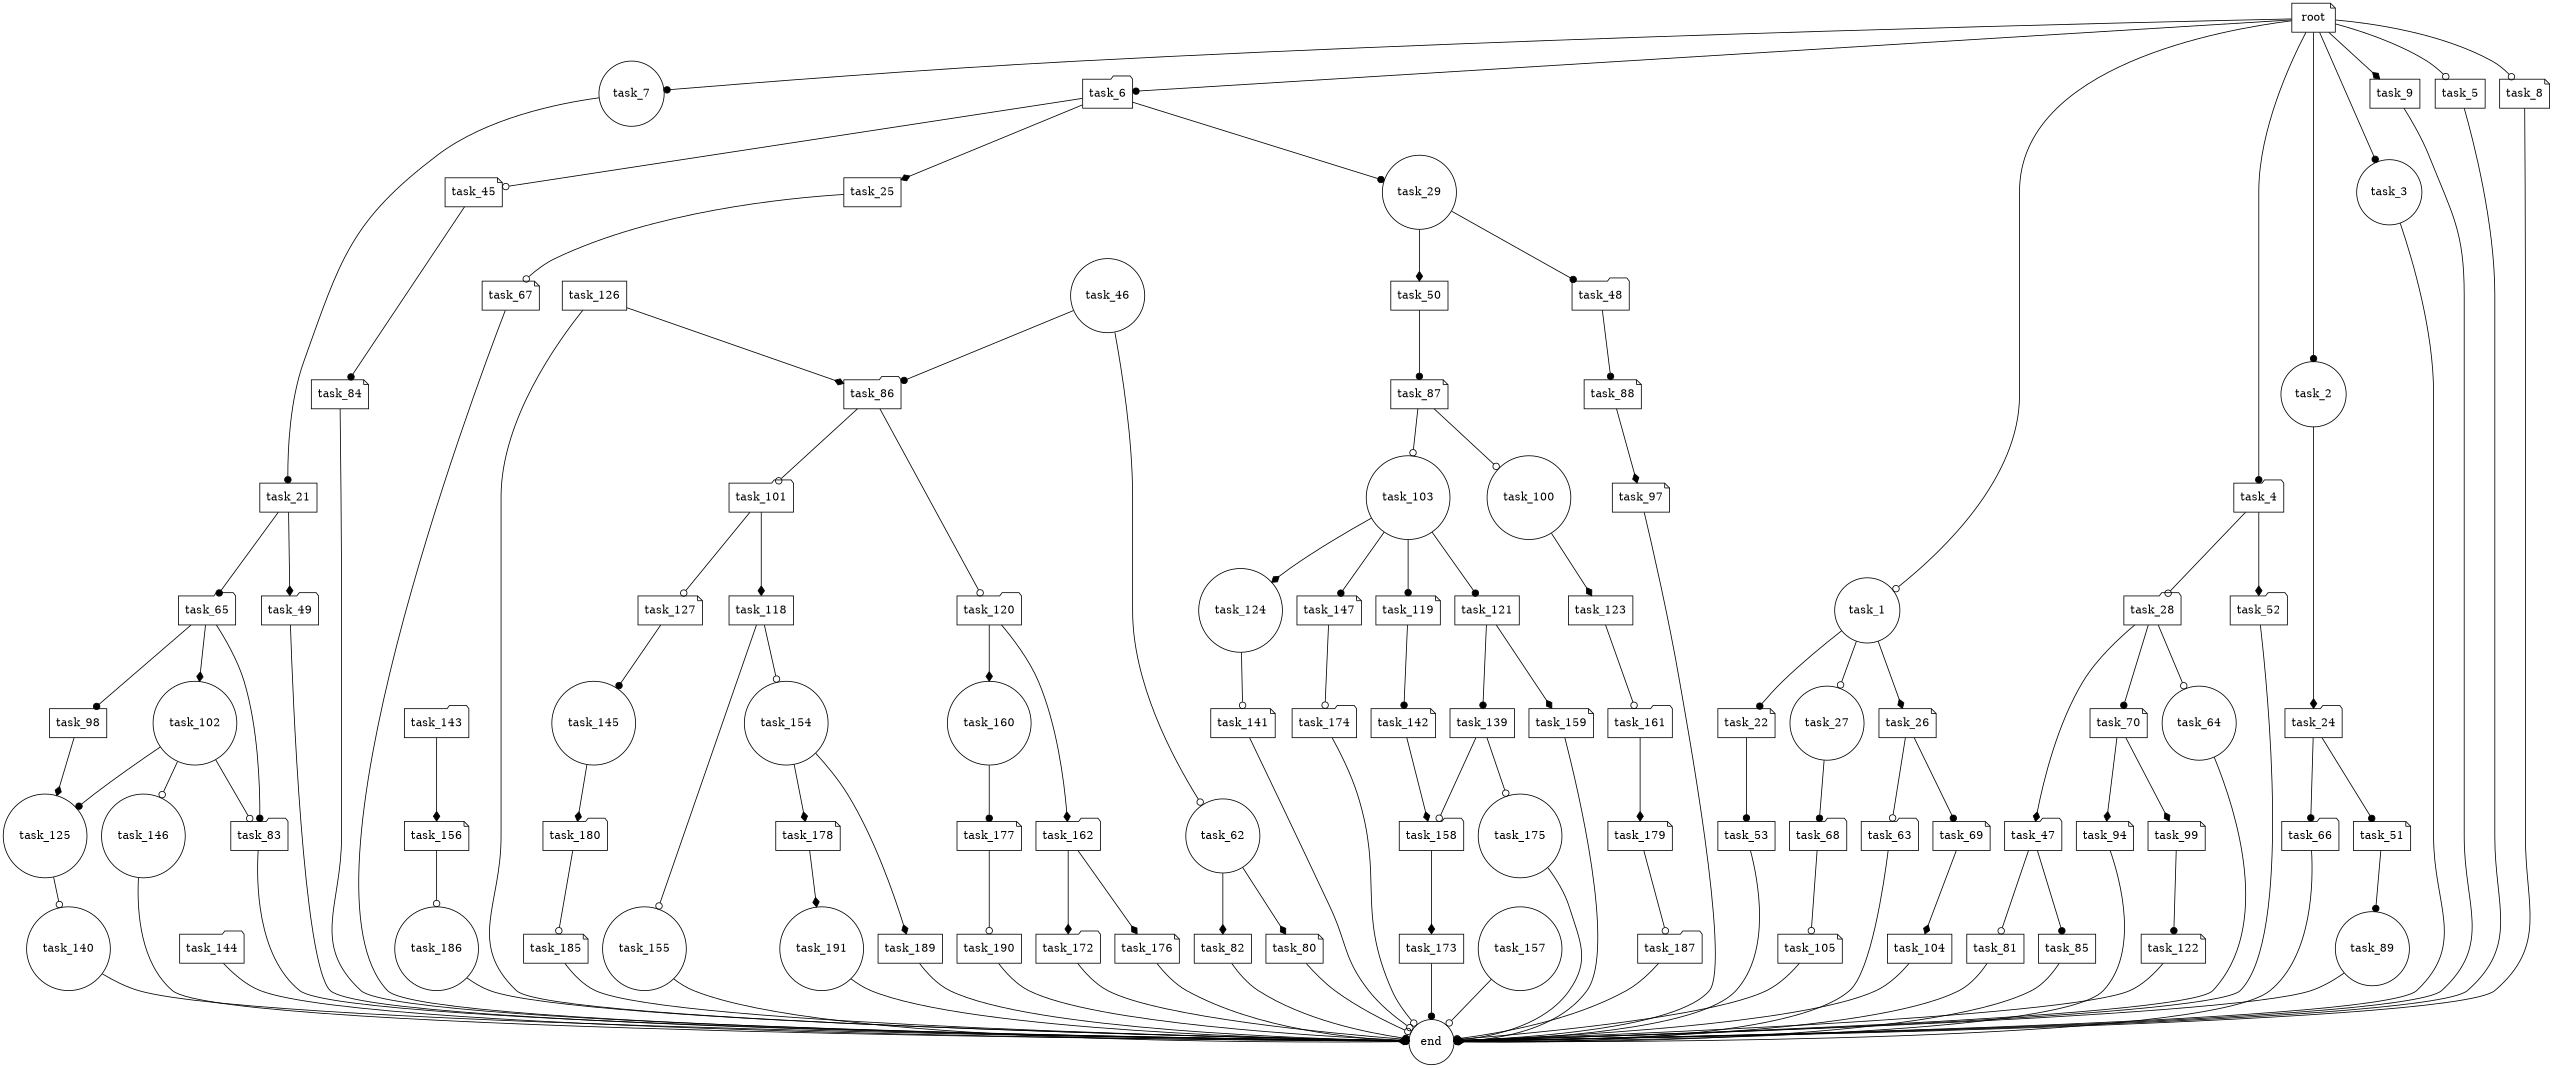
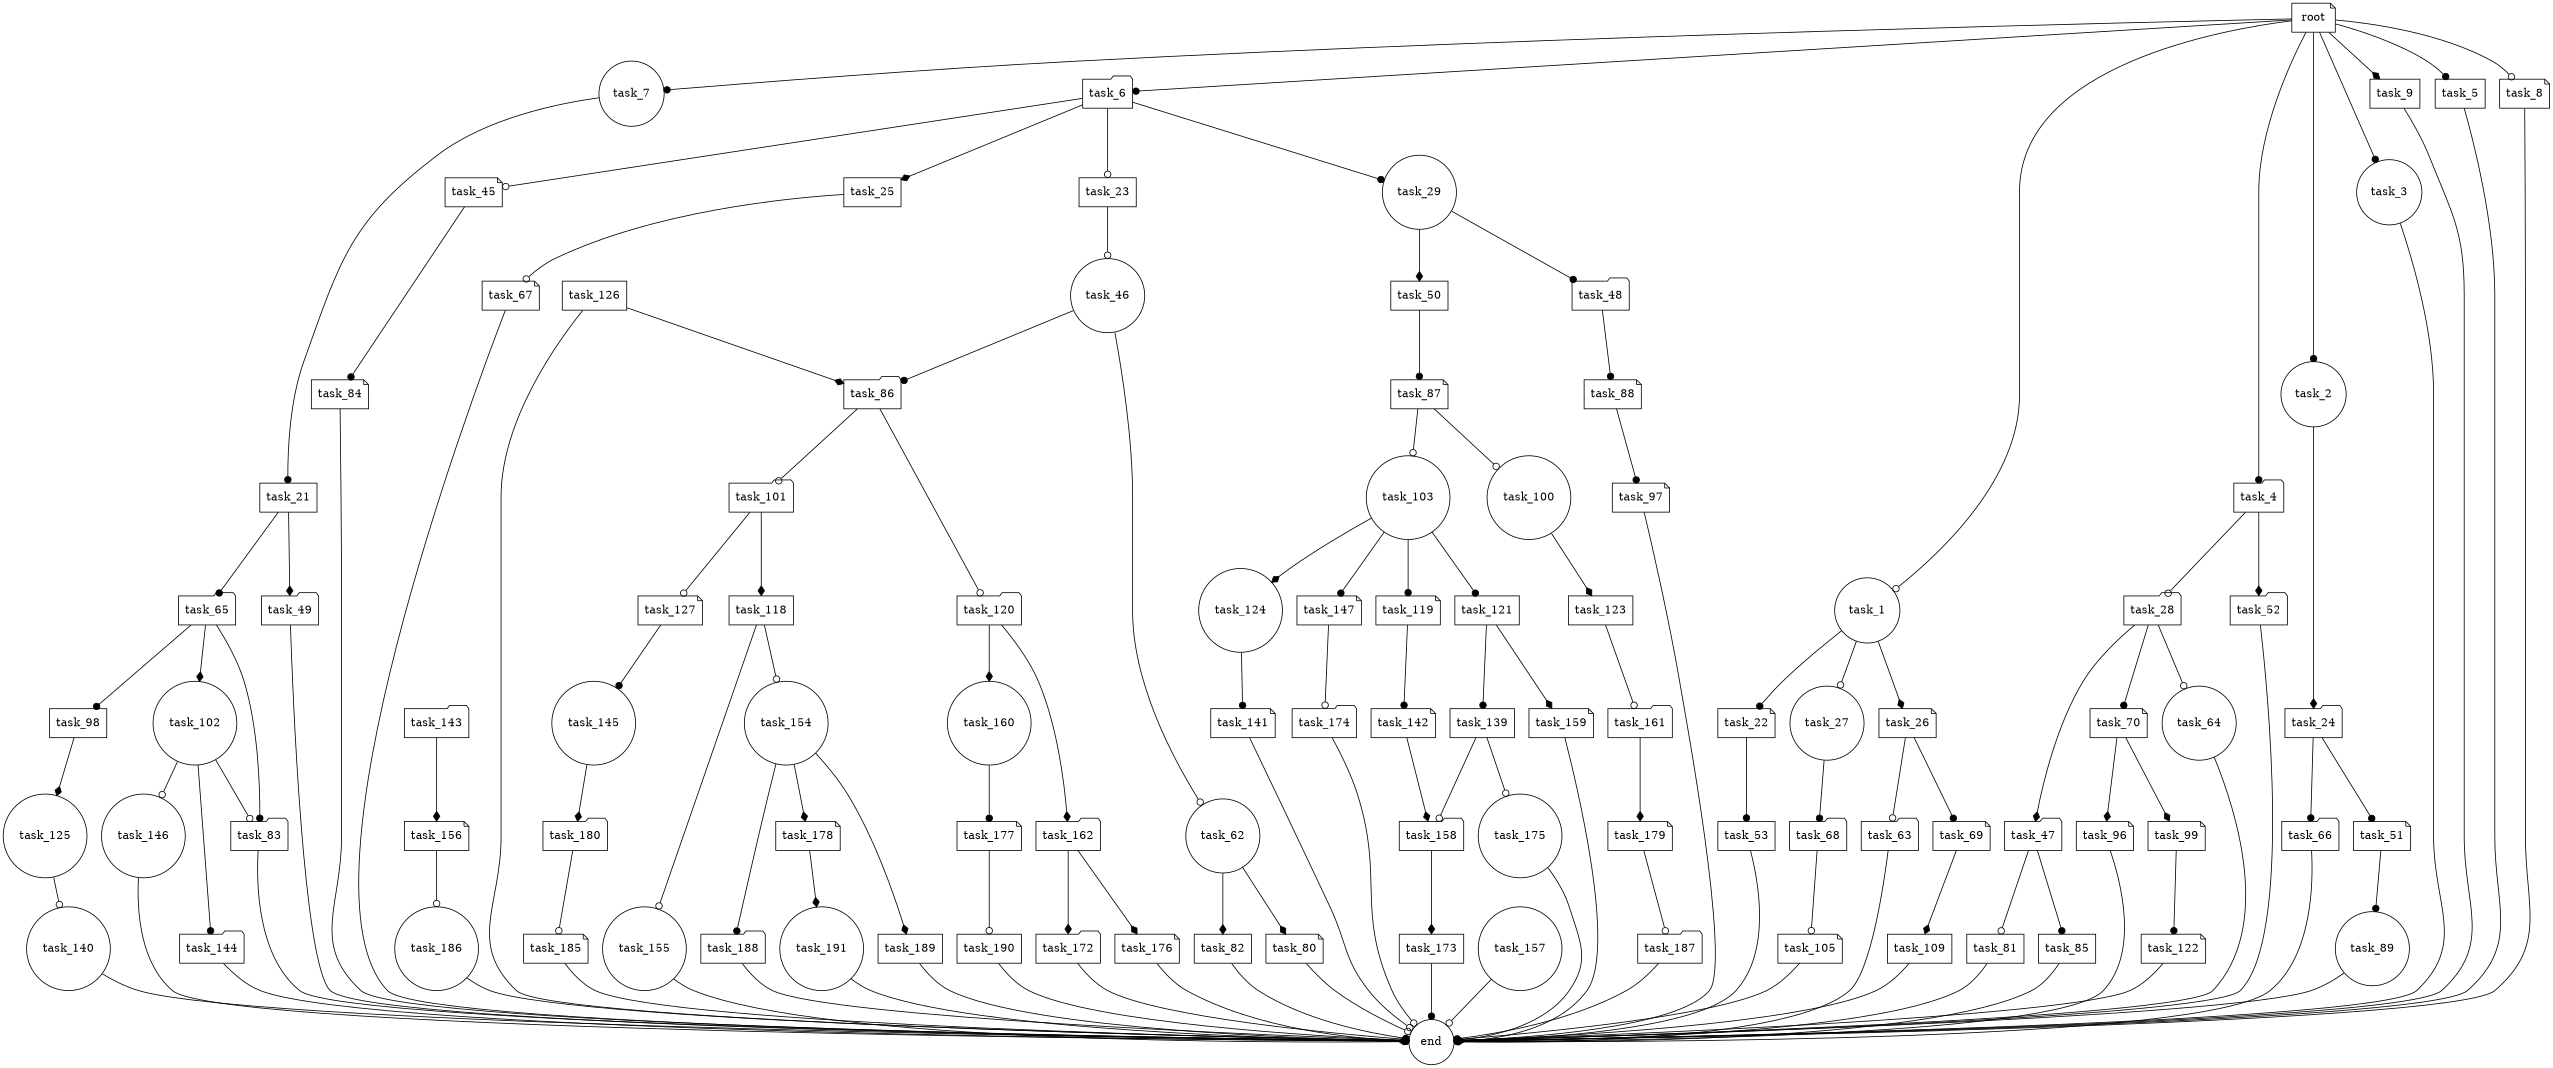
edge "root" -> "task_5": arrowhead odot -> dot
node "task_23": added
edge "task_88" -> "task_97": arrowhead diamond -> dot
edge "task_124" -> "task_141": arrowhead odot -> dot
edge "task_102" -> "task_125": now "task_102" -> "task_144"
node "task_94": label "task_94" -> "task_96"
node "task_188": added
node "task_104": label "task_104" -> "task_109"
